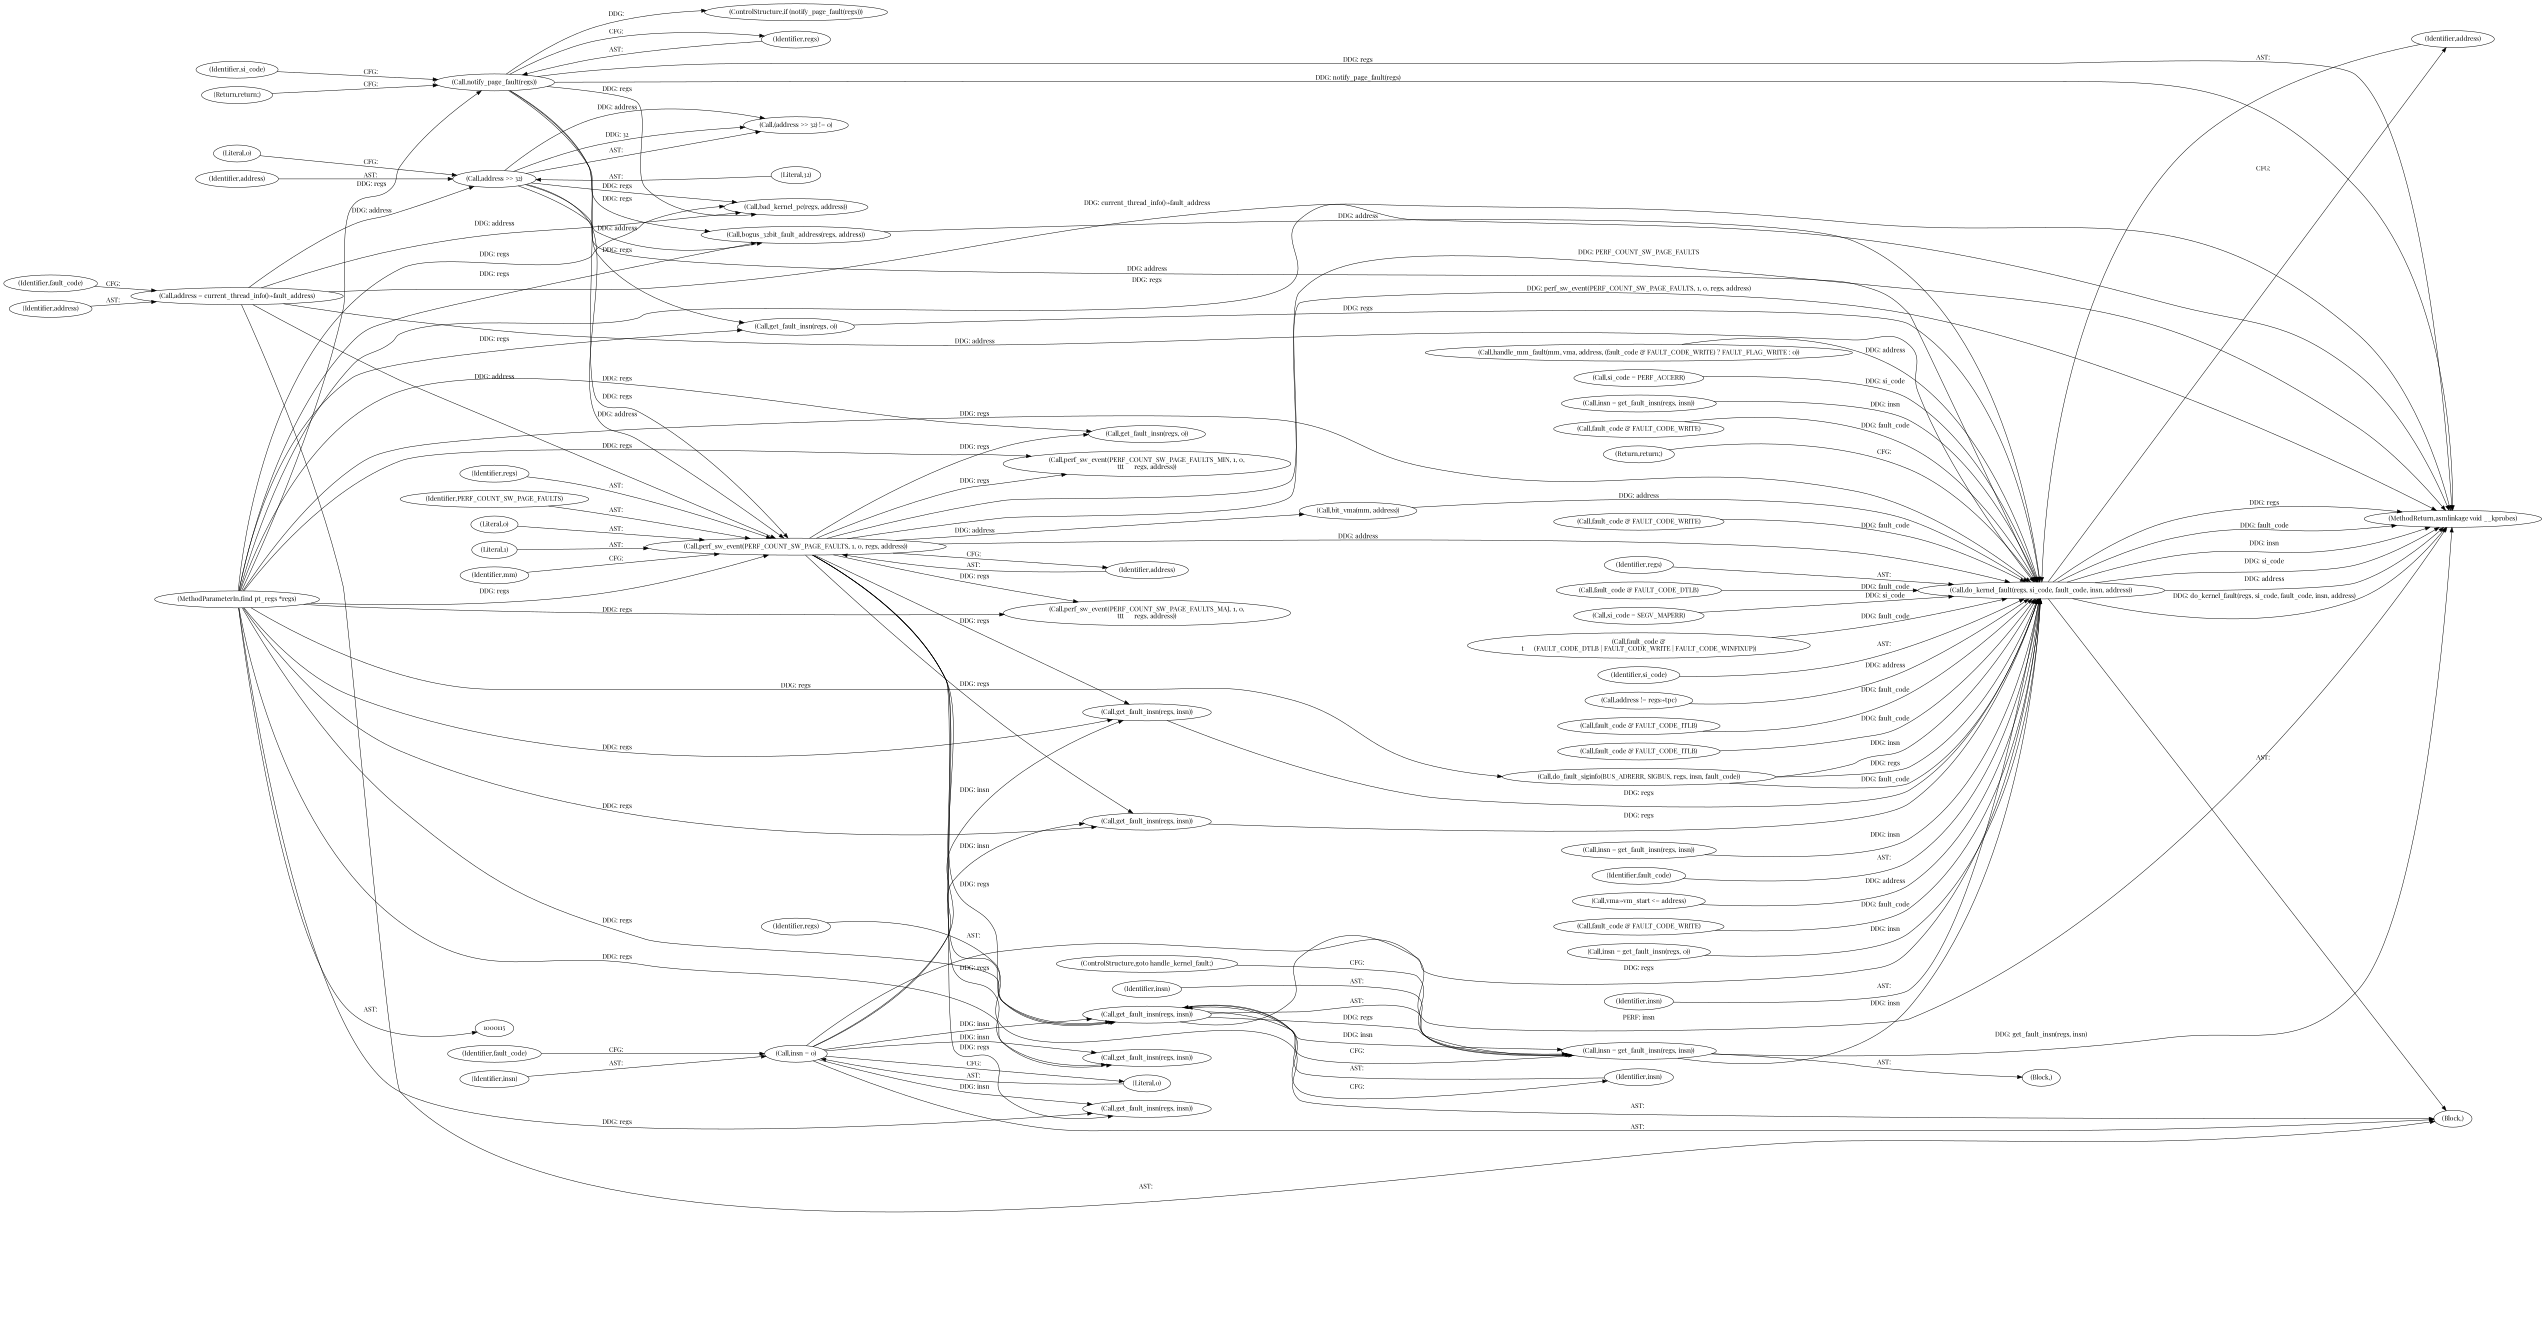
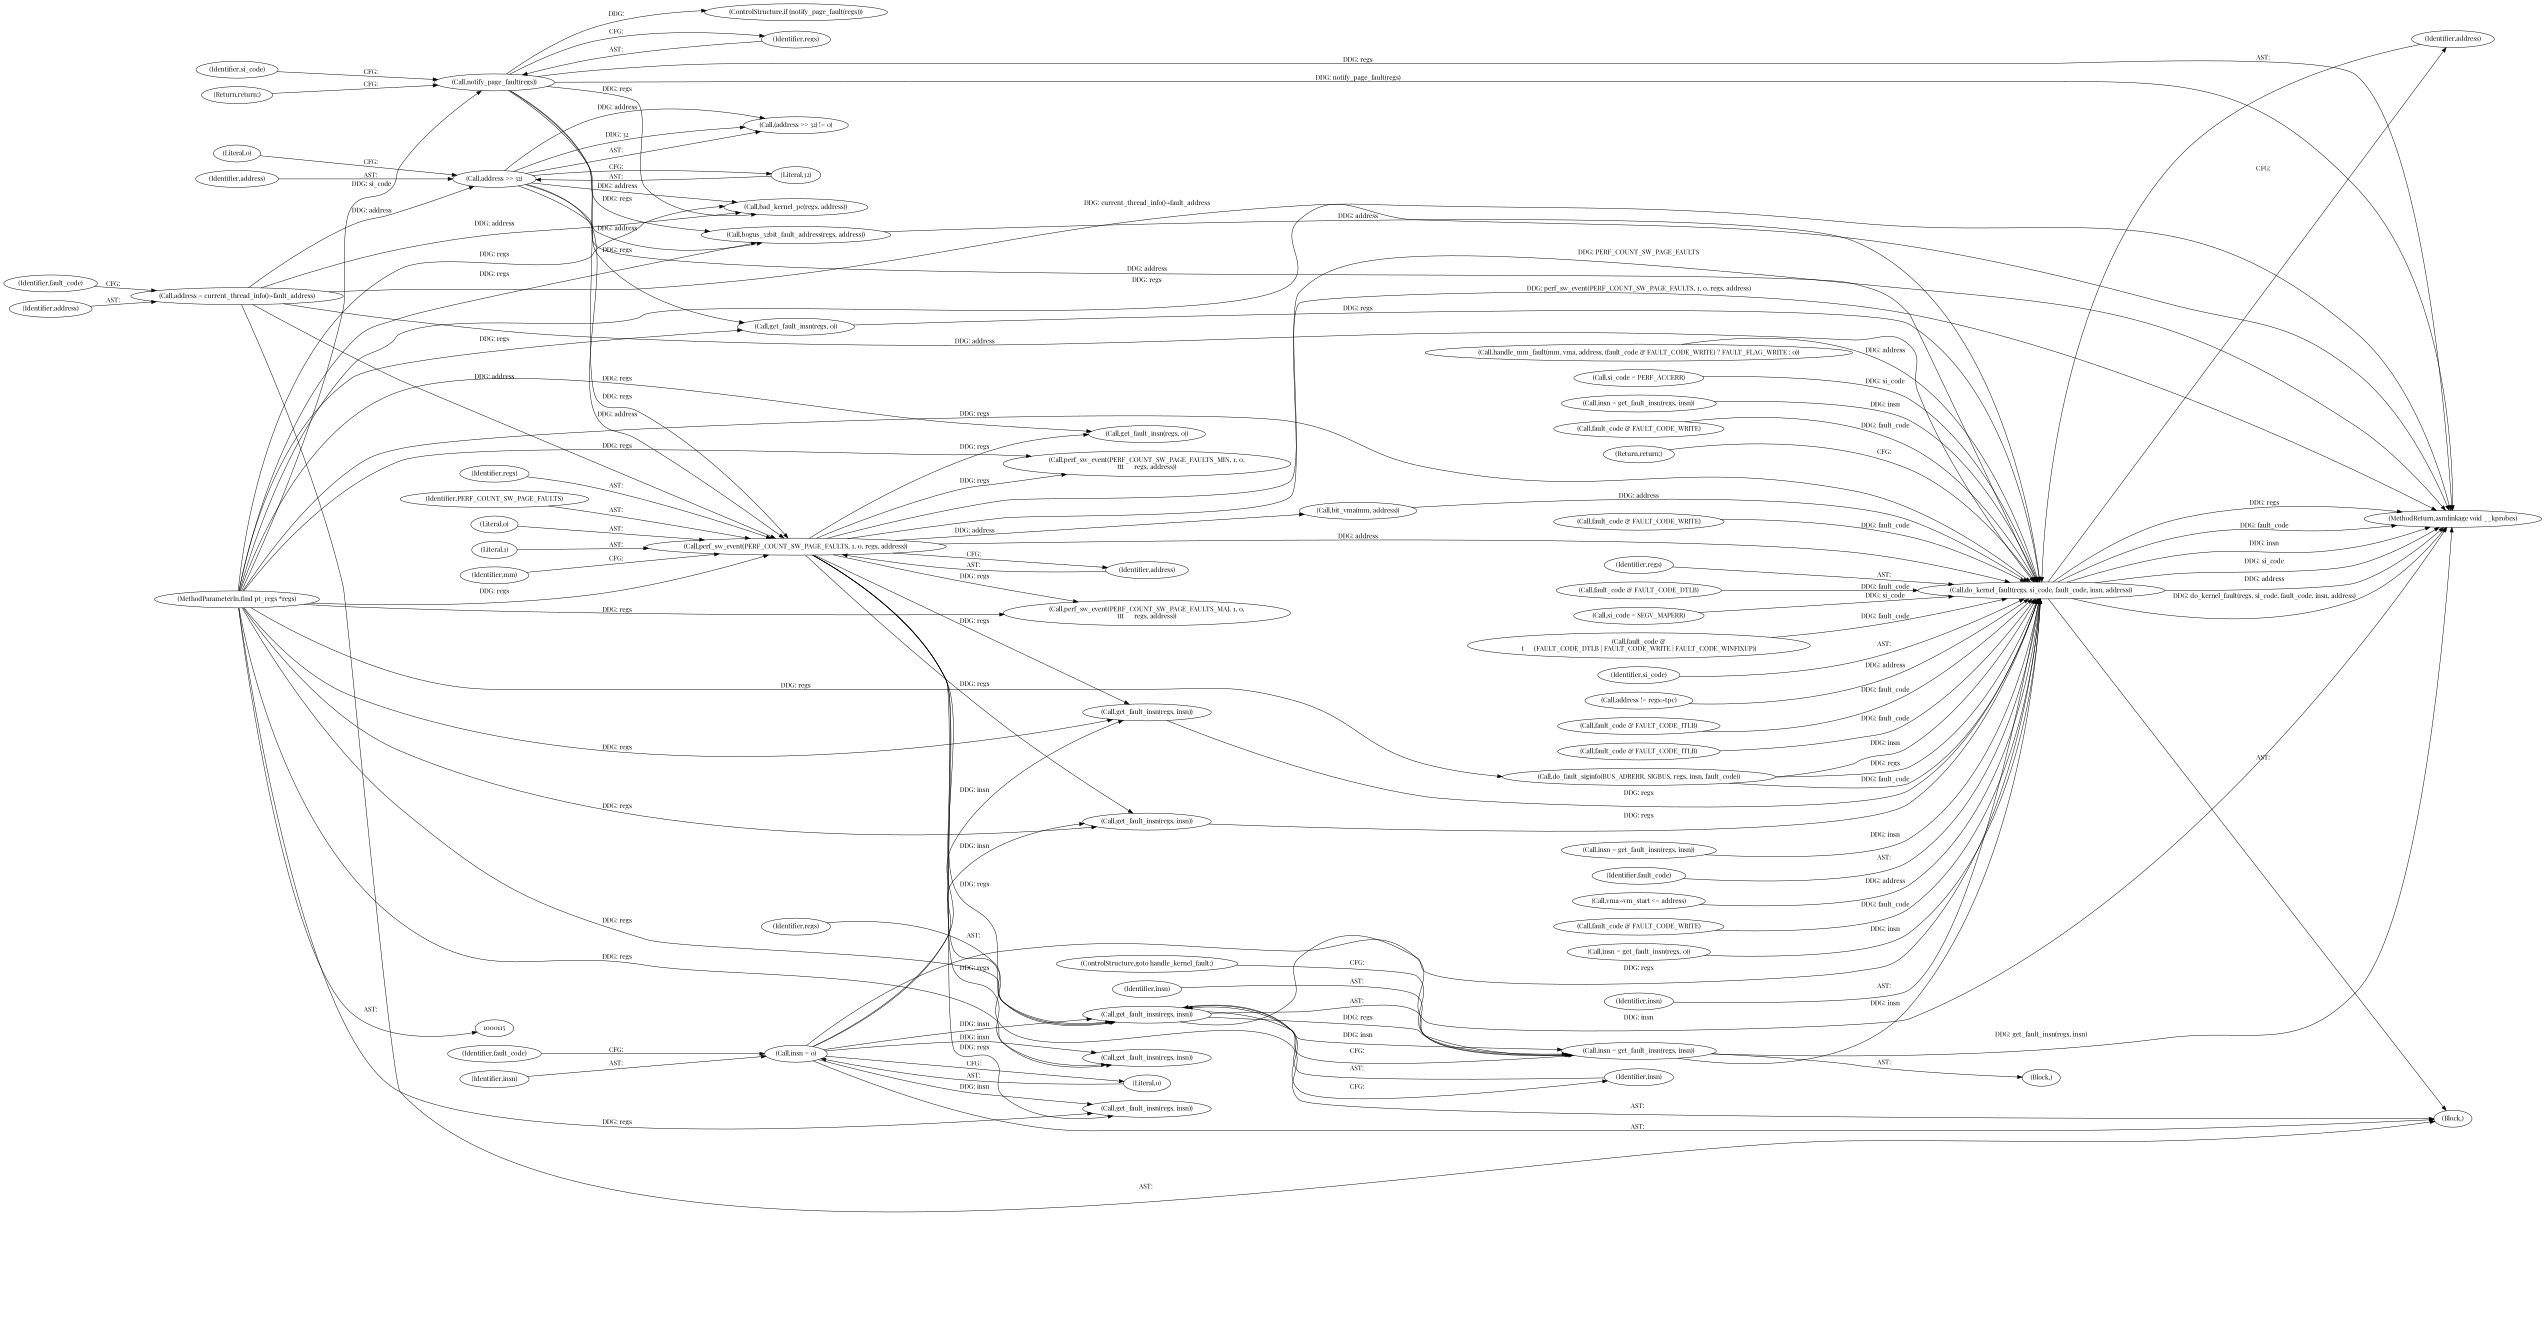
edge "(Call,address >> 32)" -> "(Literal,32)": added, label "CFG:"
edge "(MethodParameterIn,find pt_regs *regs)" -> "(Call,notify_page_fault(regs))": label "DDG: regs" -> "DDG: si_code"
edge "(Call,address >> 32)" -> "(Call,bad_kernel_pc(regs, address))": label "DDG: regs" -> "DDG: address"
edge "(Call,insn = 0)" -> "(MethodReturn,asmlinkage void __kprobes)": label "PERF: insn" -> "DDG: insn"
